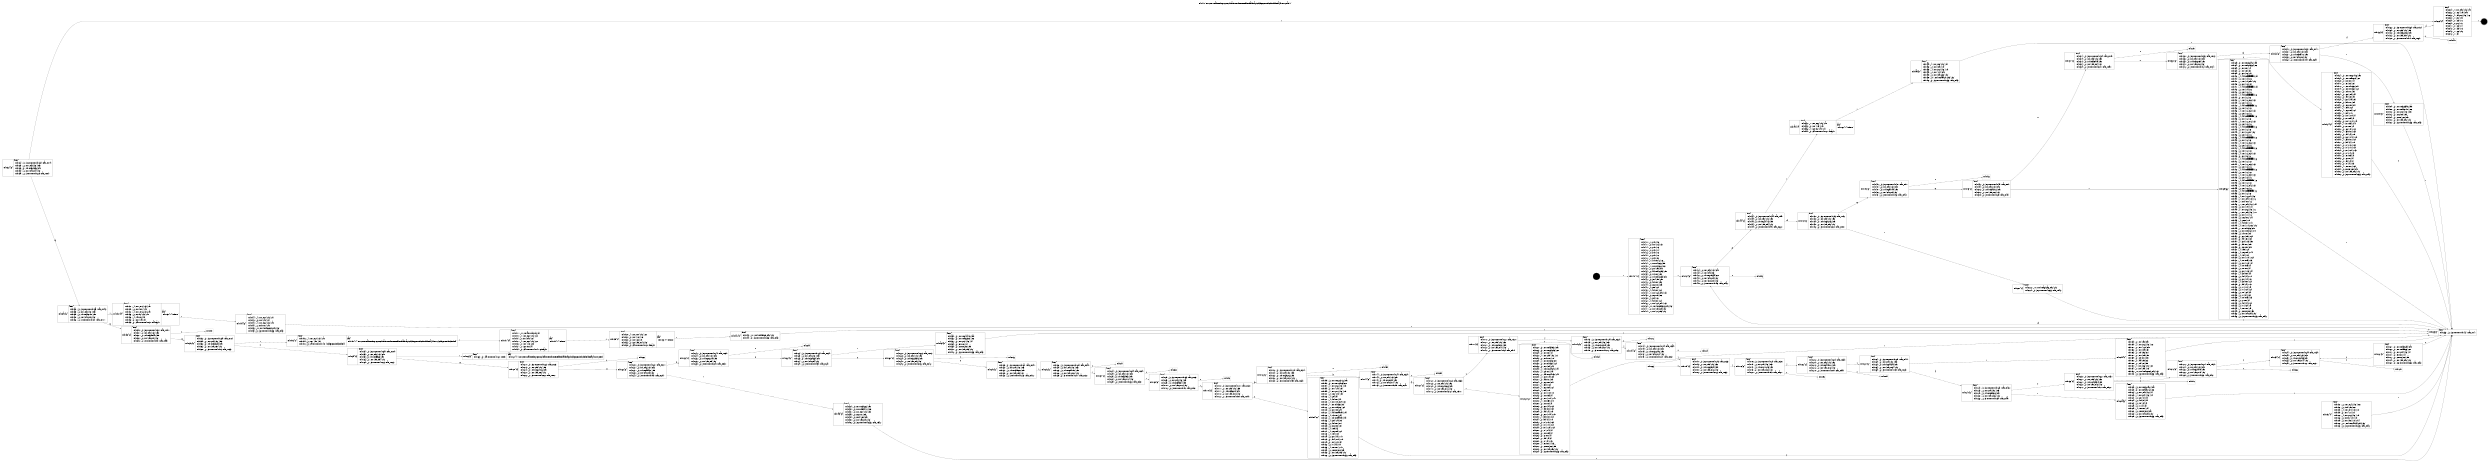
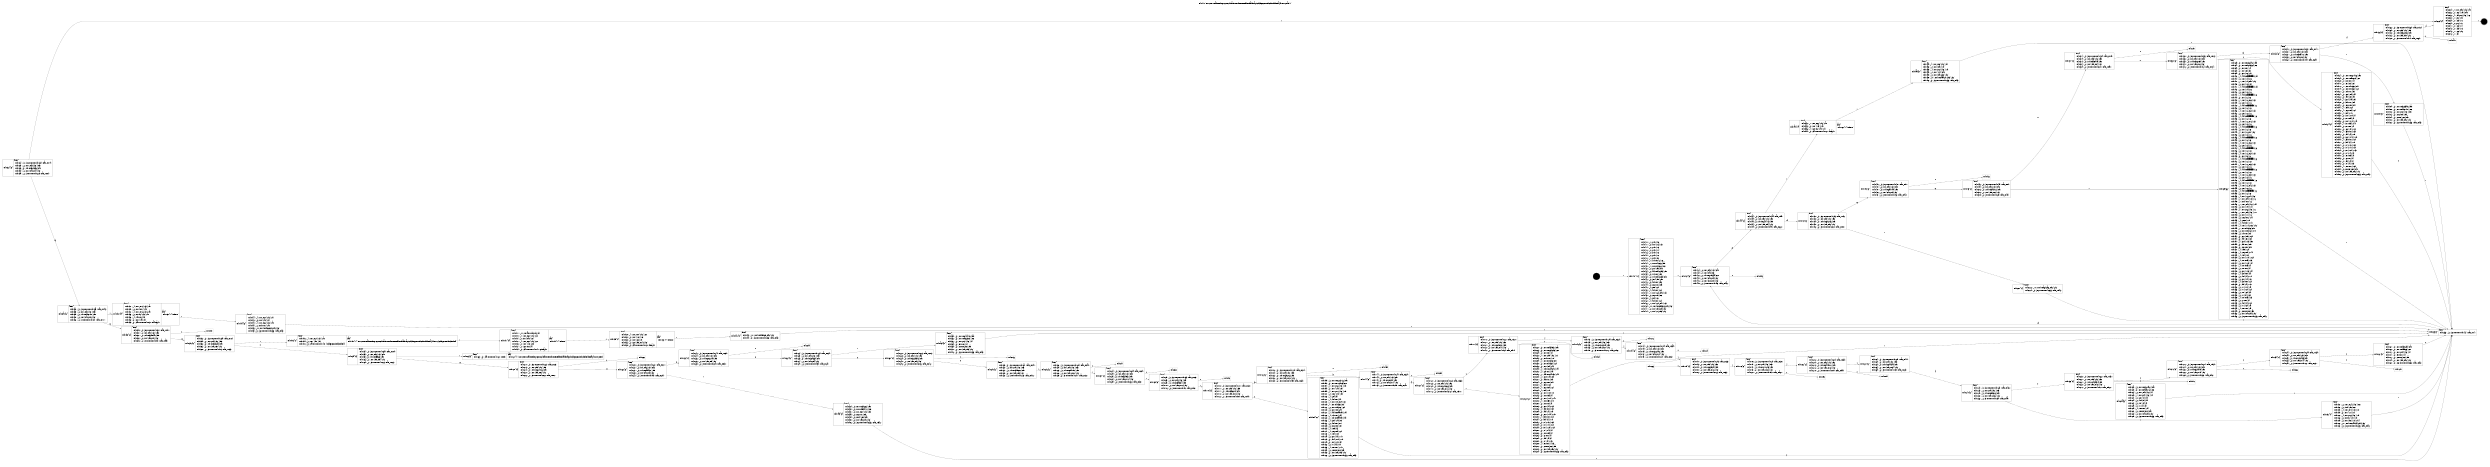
node "0x401cdb [42]": removed
edge "0x401c67 [30]" -> "0x401894 [28]": reversed
edge "0x401840 [28]" -> "0x4018ba [53]": now "0x401840 [28]" -> "0x401cb2 [41]"
